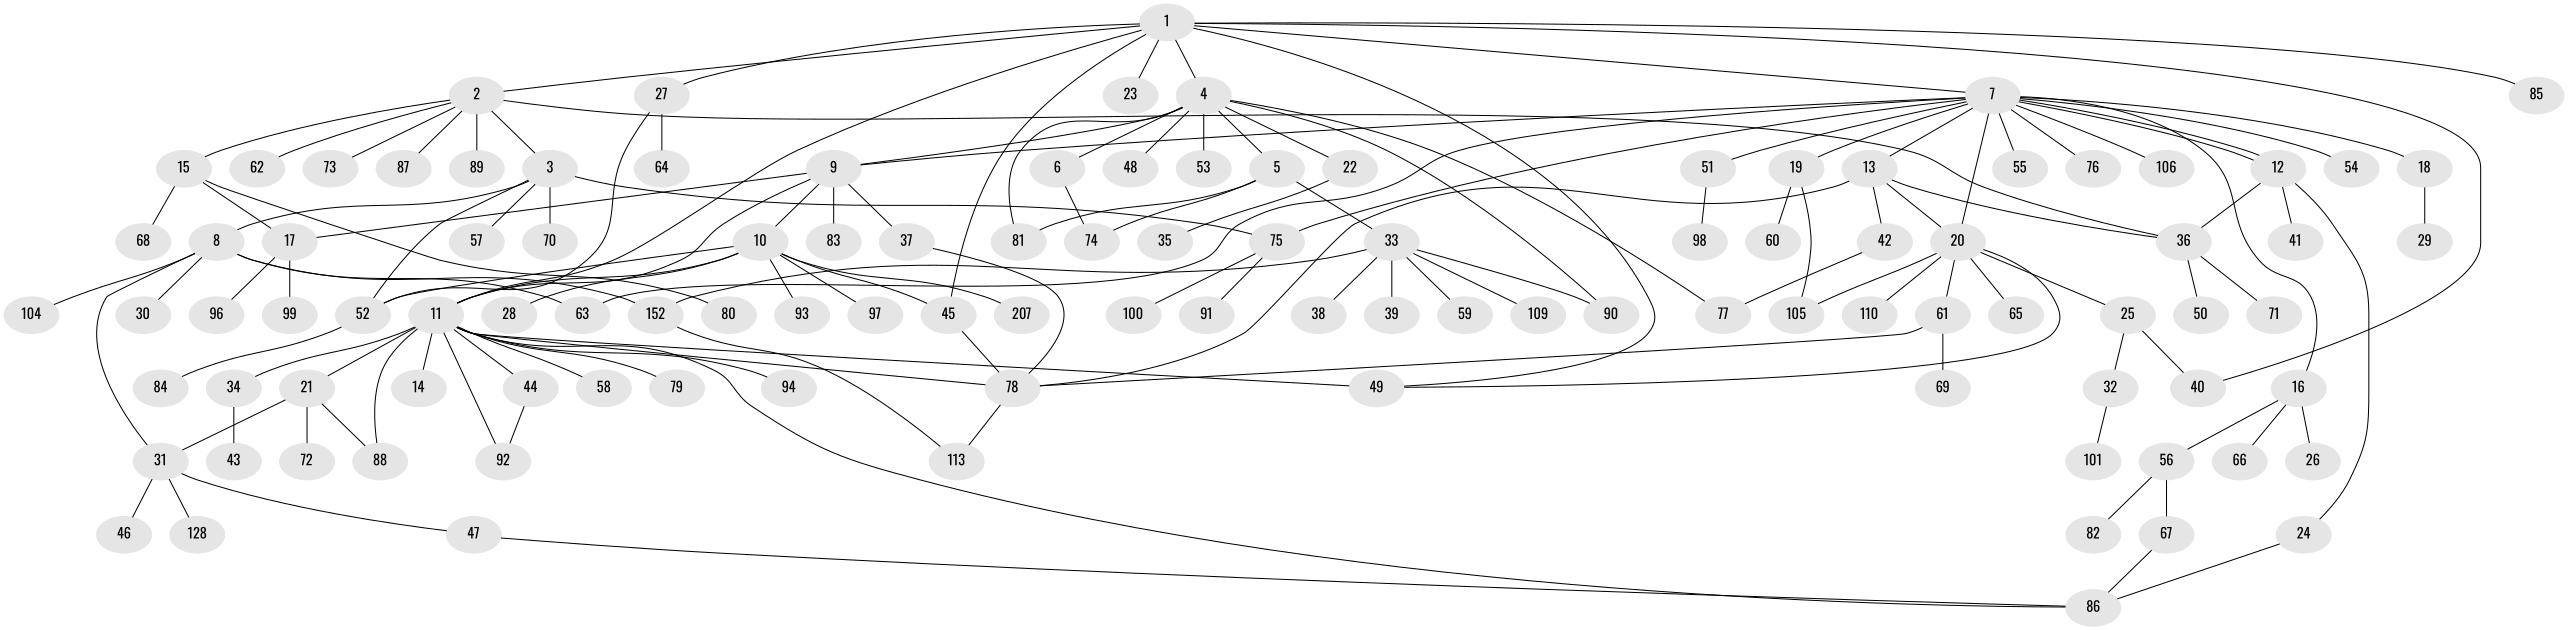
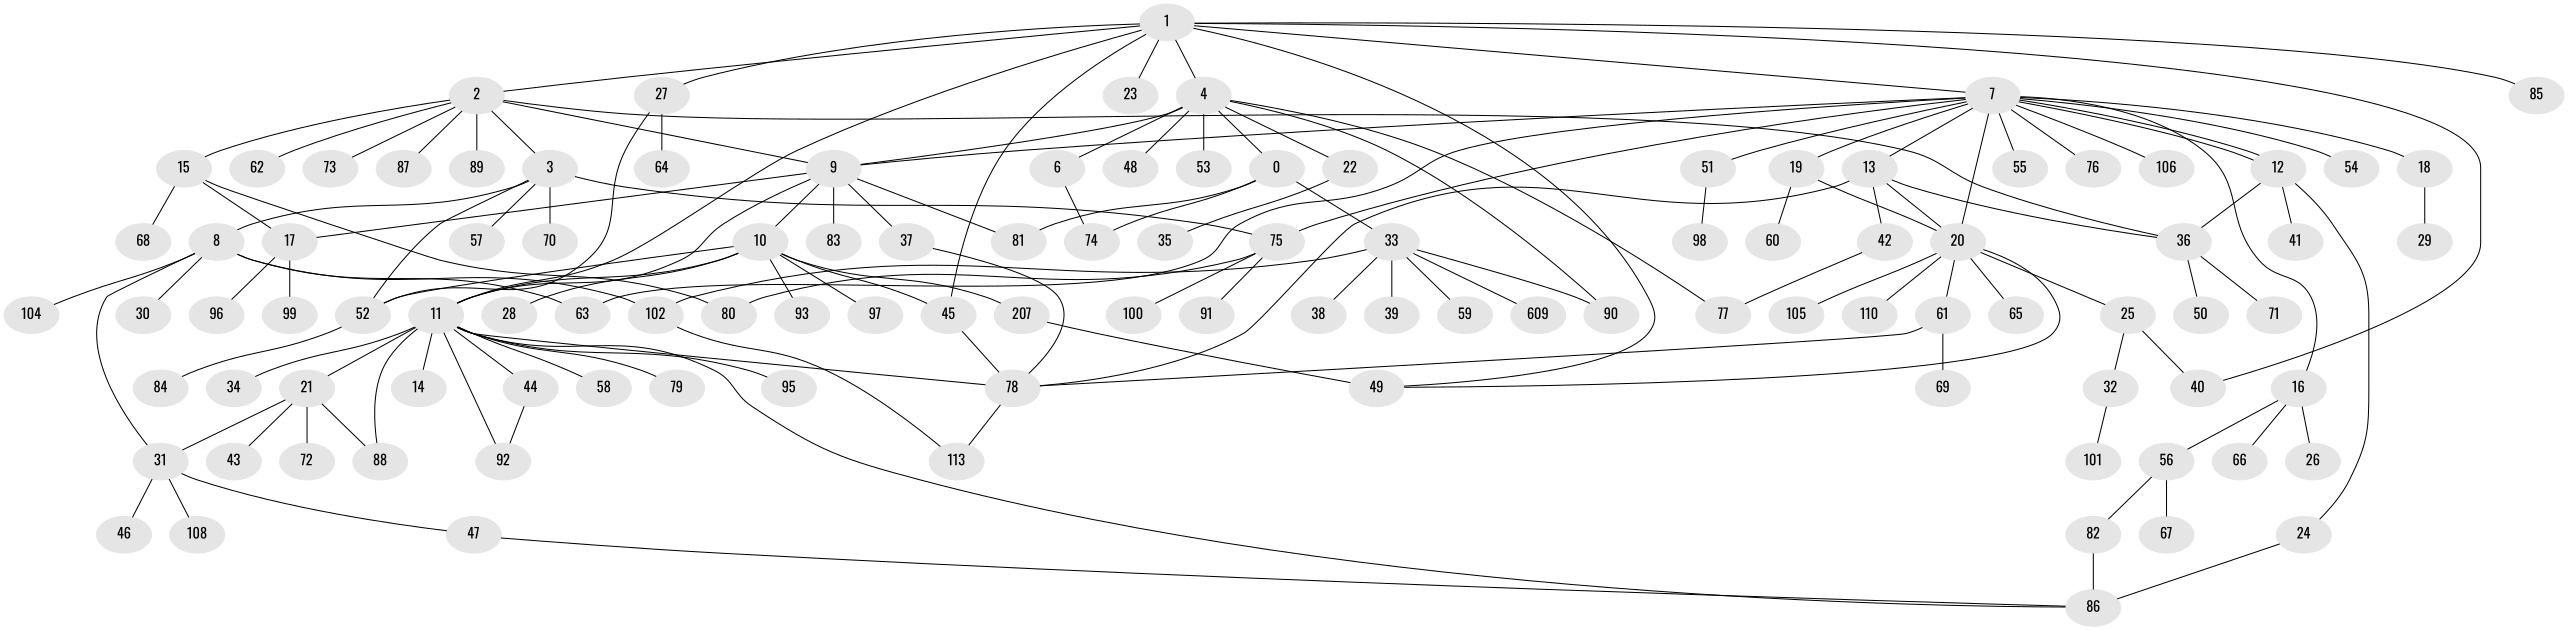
edge "4" -- "81": now "9" -- "81"
edge "2" -- "9": added
node "5": label "5" -> "0"
edge "19" -- "105": now "19" -- "20"
edge "75" -- "80": added
node "152": label "152" -> "102"
node "109": label "109" -> "609"
edge "11" -- "49": now "207" -- "49"
node "94": label "94" -> "95"
edge "34" -- "43": now "21" -- "43"
node "128": label "128" -> "108"
edge "67" -- "86": now "82" -- "86"
